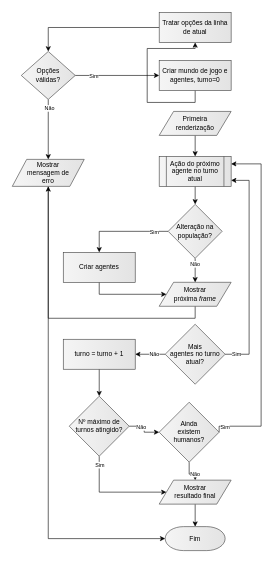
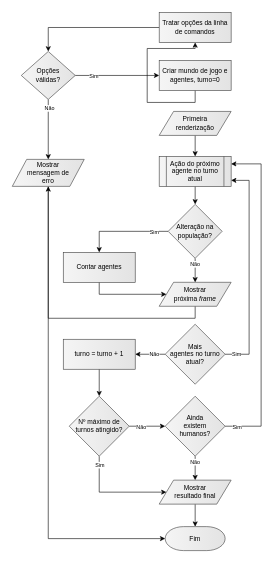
node "Tratar opções da linha de atual": label "Tratar opções da linha de atual" -> "Tratar opções da linha de comandos"
node "Criar agentes": label "Criar agentes" -> "Contar agentes"
node "Aindaexistemhumanos?": moved (189, 432) -> (195, 426)
